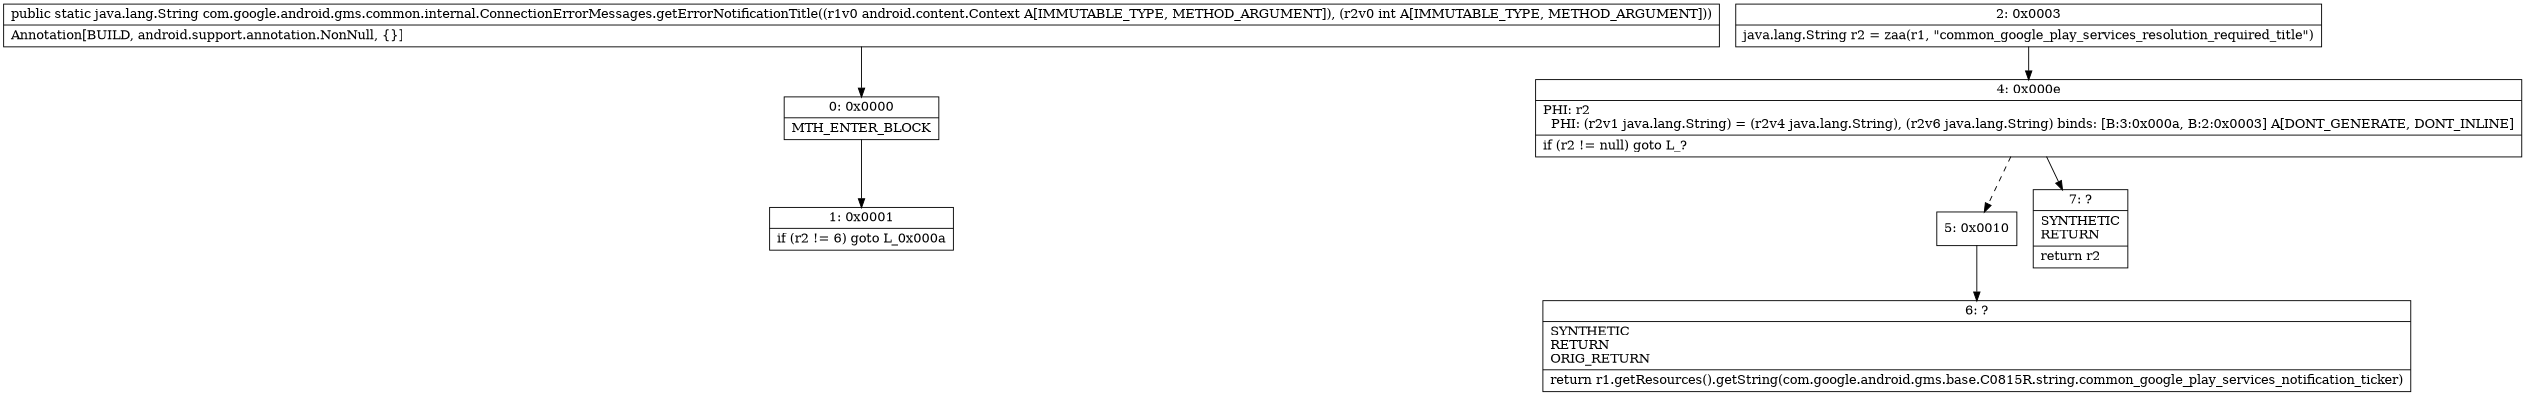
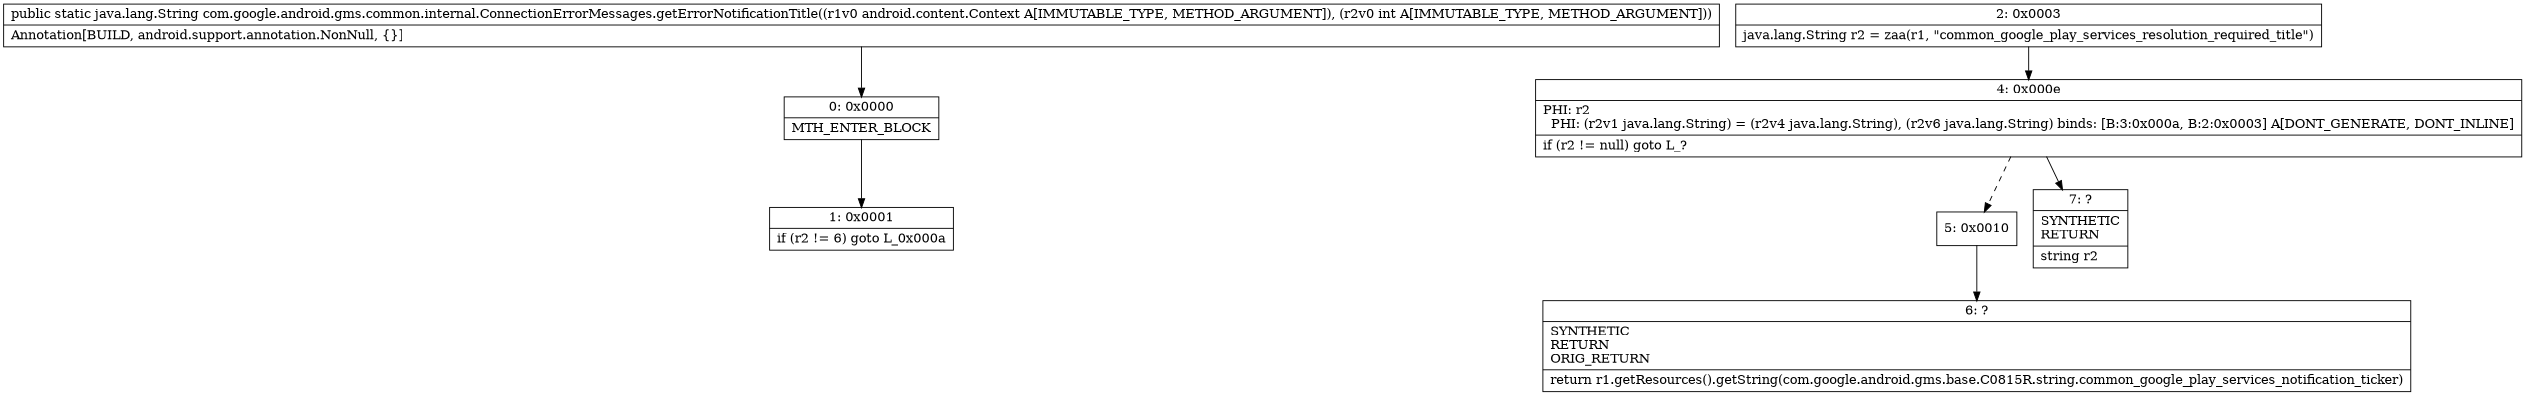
node "7: ?": text "return r2" -> "string r2"
